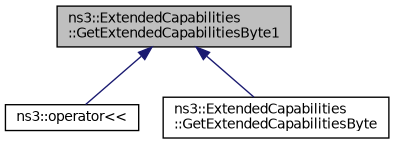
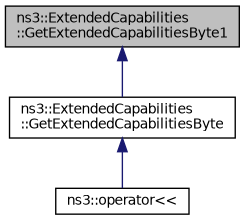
edge "ns3::operator<<" -> "ns3::ExtendedCapabilities ::GetExtendedCapabilitiesByte1": now "ns3::operator<<" -> "ns3::ExtendedCapabilities ::GetExtendedCapabilitiesByte"
